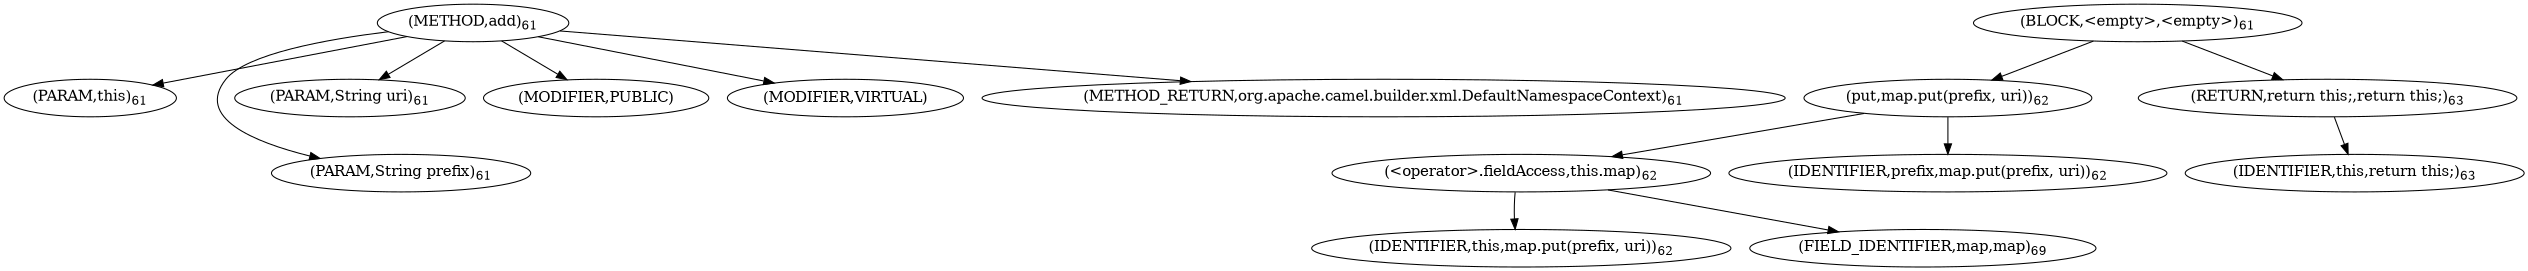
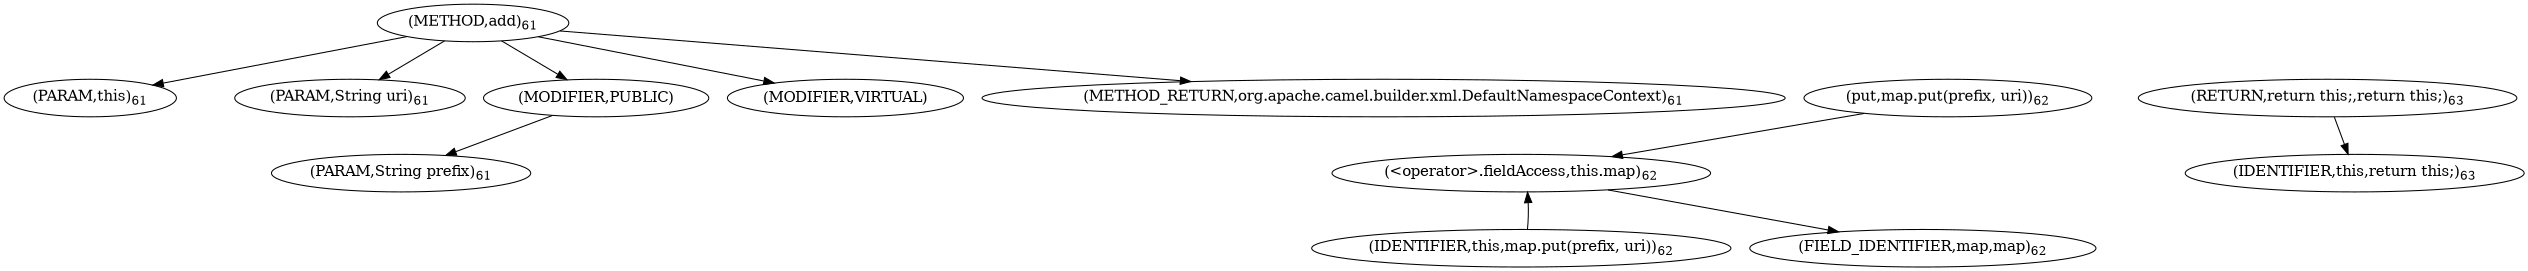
node "(BLOCK,<empty>,<empty>)": removed
edge "(METHOD,add)" -> "(PARAM,String prefix)": now "(MODIFIER,PUBLIC)" -> "(PARAM,String prefix)"
node "(IDENTIFIER,prefix,map.put(prefix, uri))": removed
edge "(<operator>.fieldAccess,this.map)" -> "(IDENTIFIER,this,map.put(prefix, uri))": reversed
node "(FIELD_IDENTIFIER,map,map)": text "69" -> "62"
